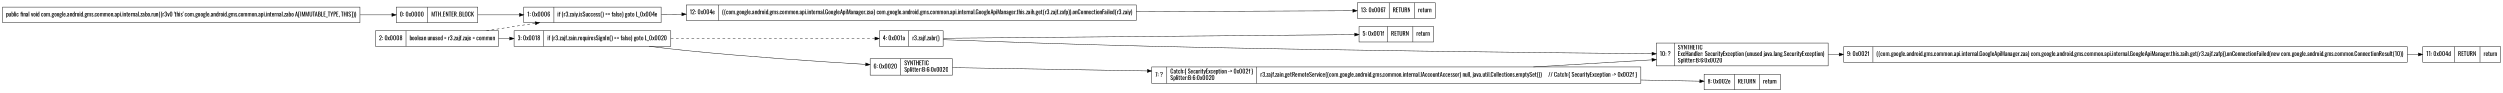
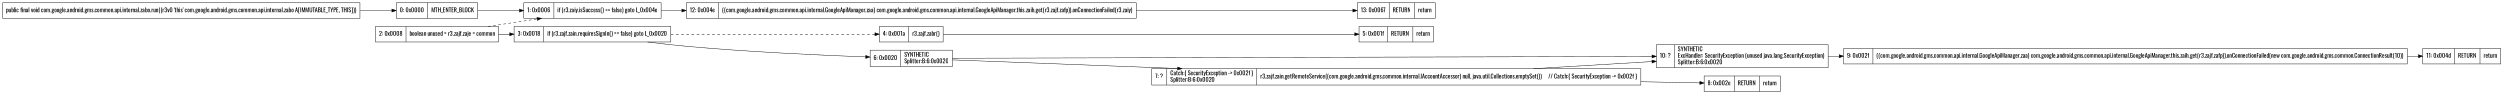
edge "4: 0x001a" -> "10: ?": now "6: 0x0020" -> "10: ?"
